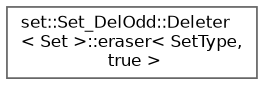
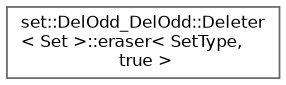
node "set::Set_DelOdd::Deleter < Set >::eraser< SetType, true >": label "set::Set_DelOdd::Deleter < Set >::eraser< SetType, true >" -> "set::DelOdd_DelOdd::Deleter < Set >::eraser< SetType, true >"
